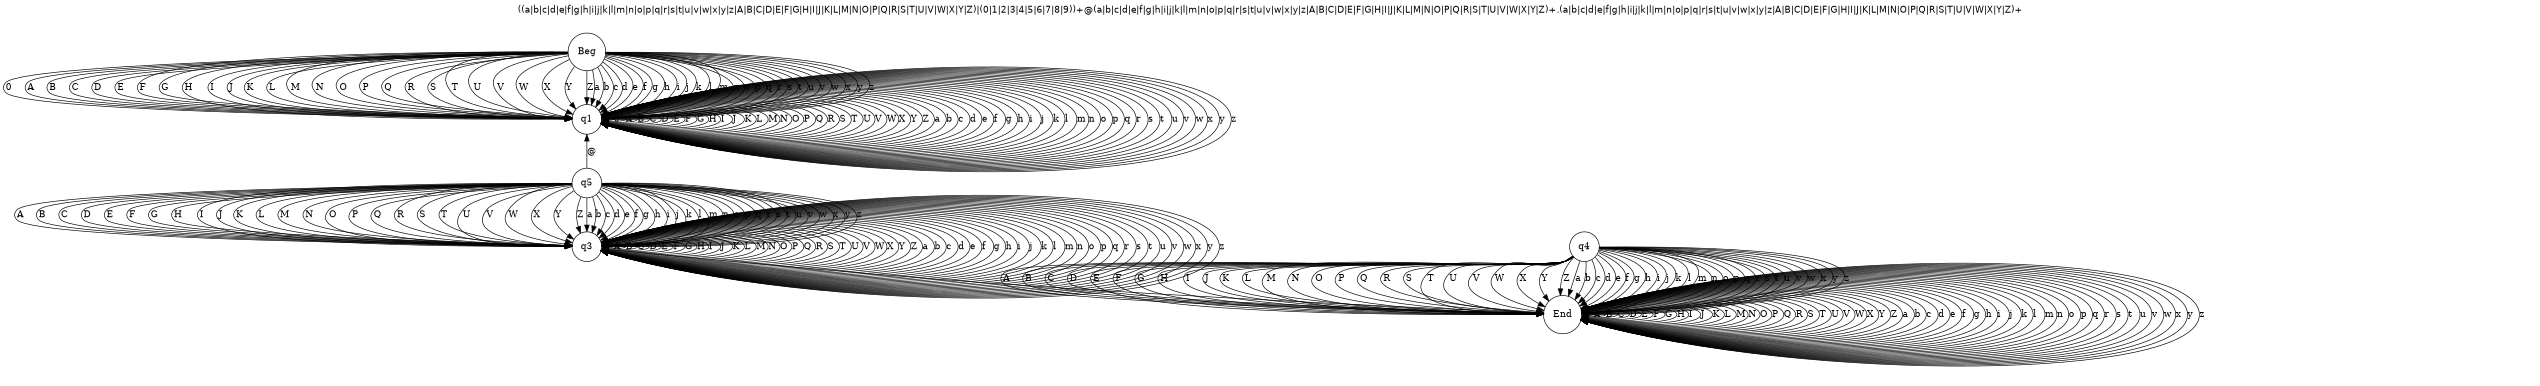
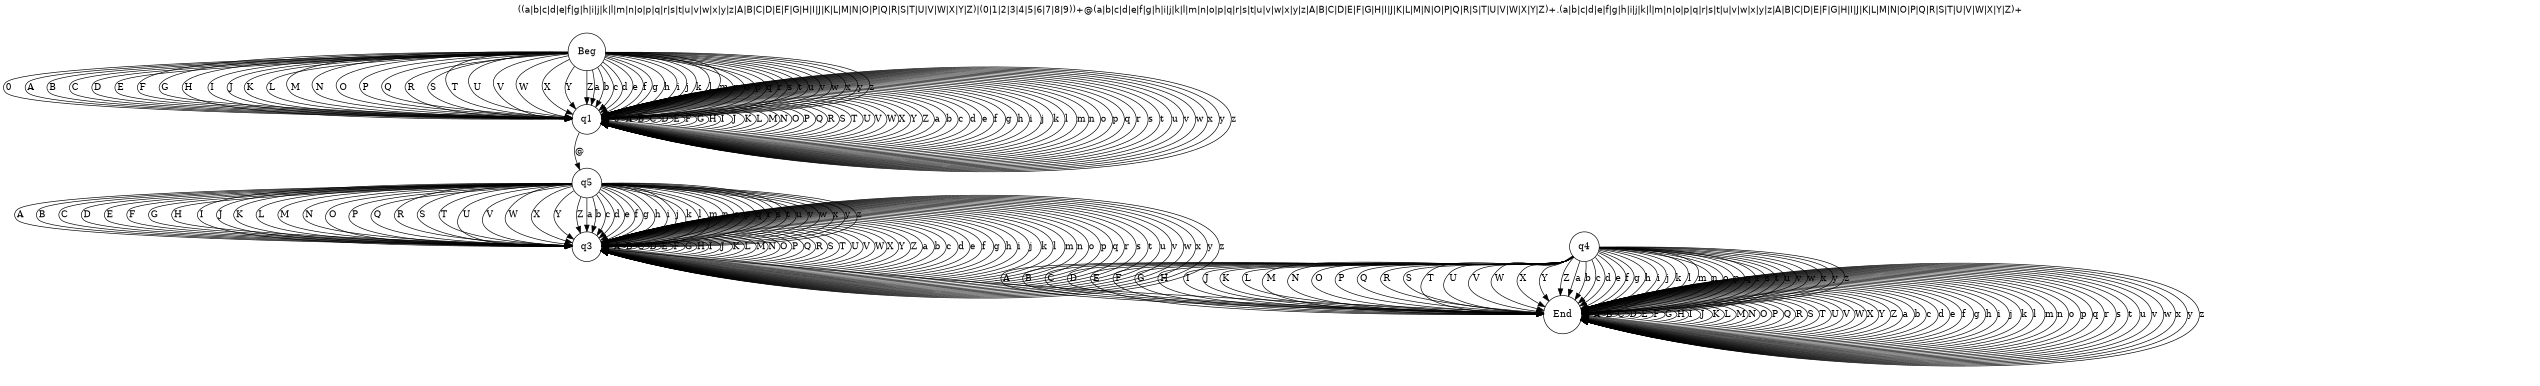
edge "q5" -> "q1": reversed
